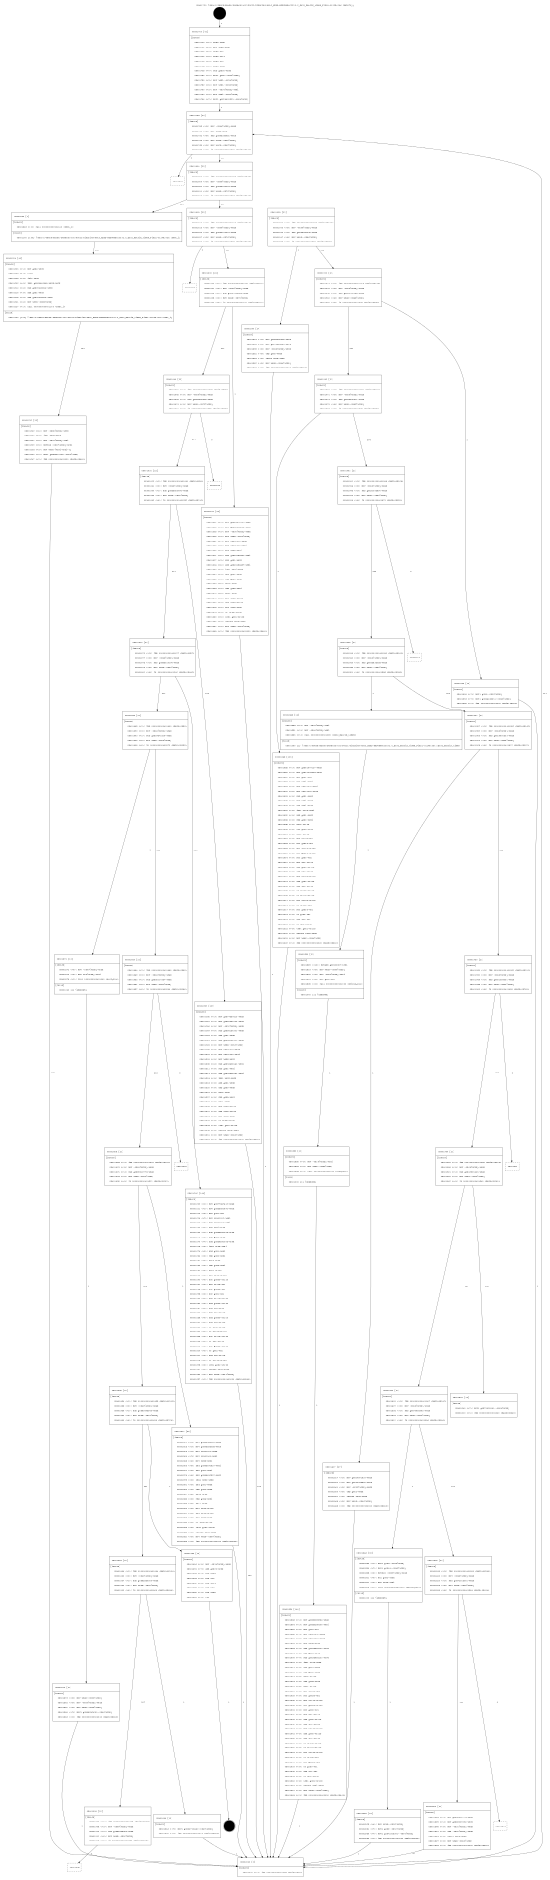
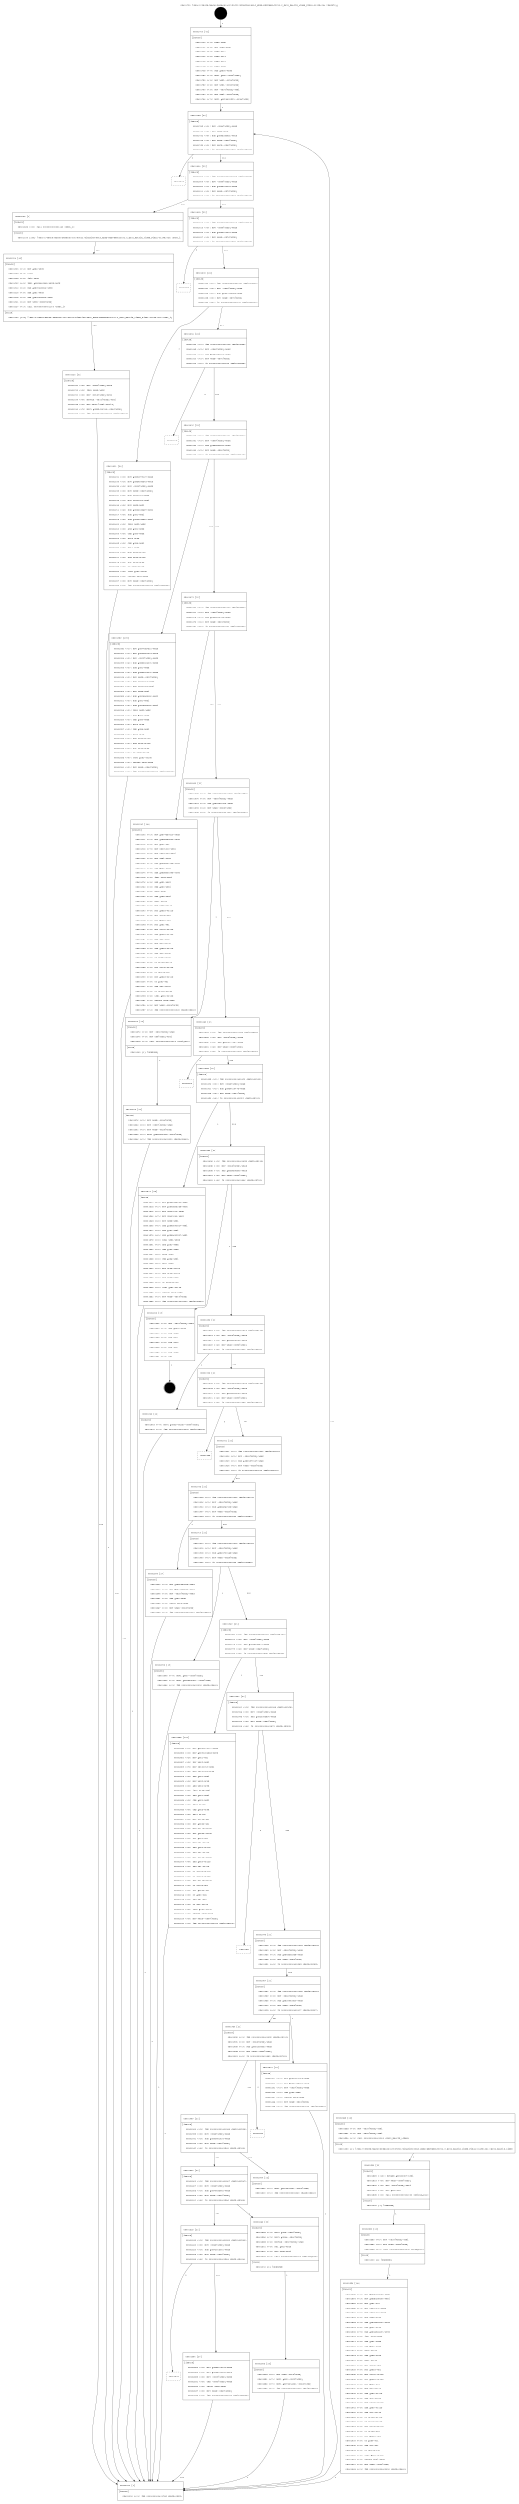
edge "0x40199e [25]" -> "0x401dad [12]": removed, label "1"
node "0x401921 [25]": added
